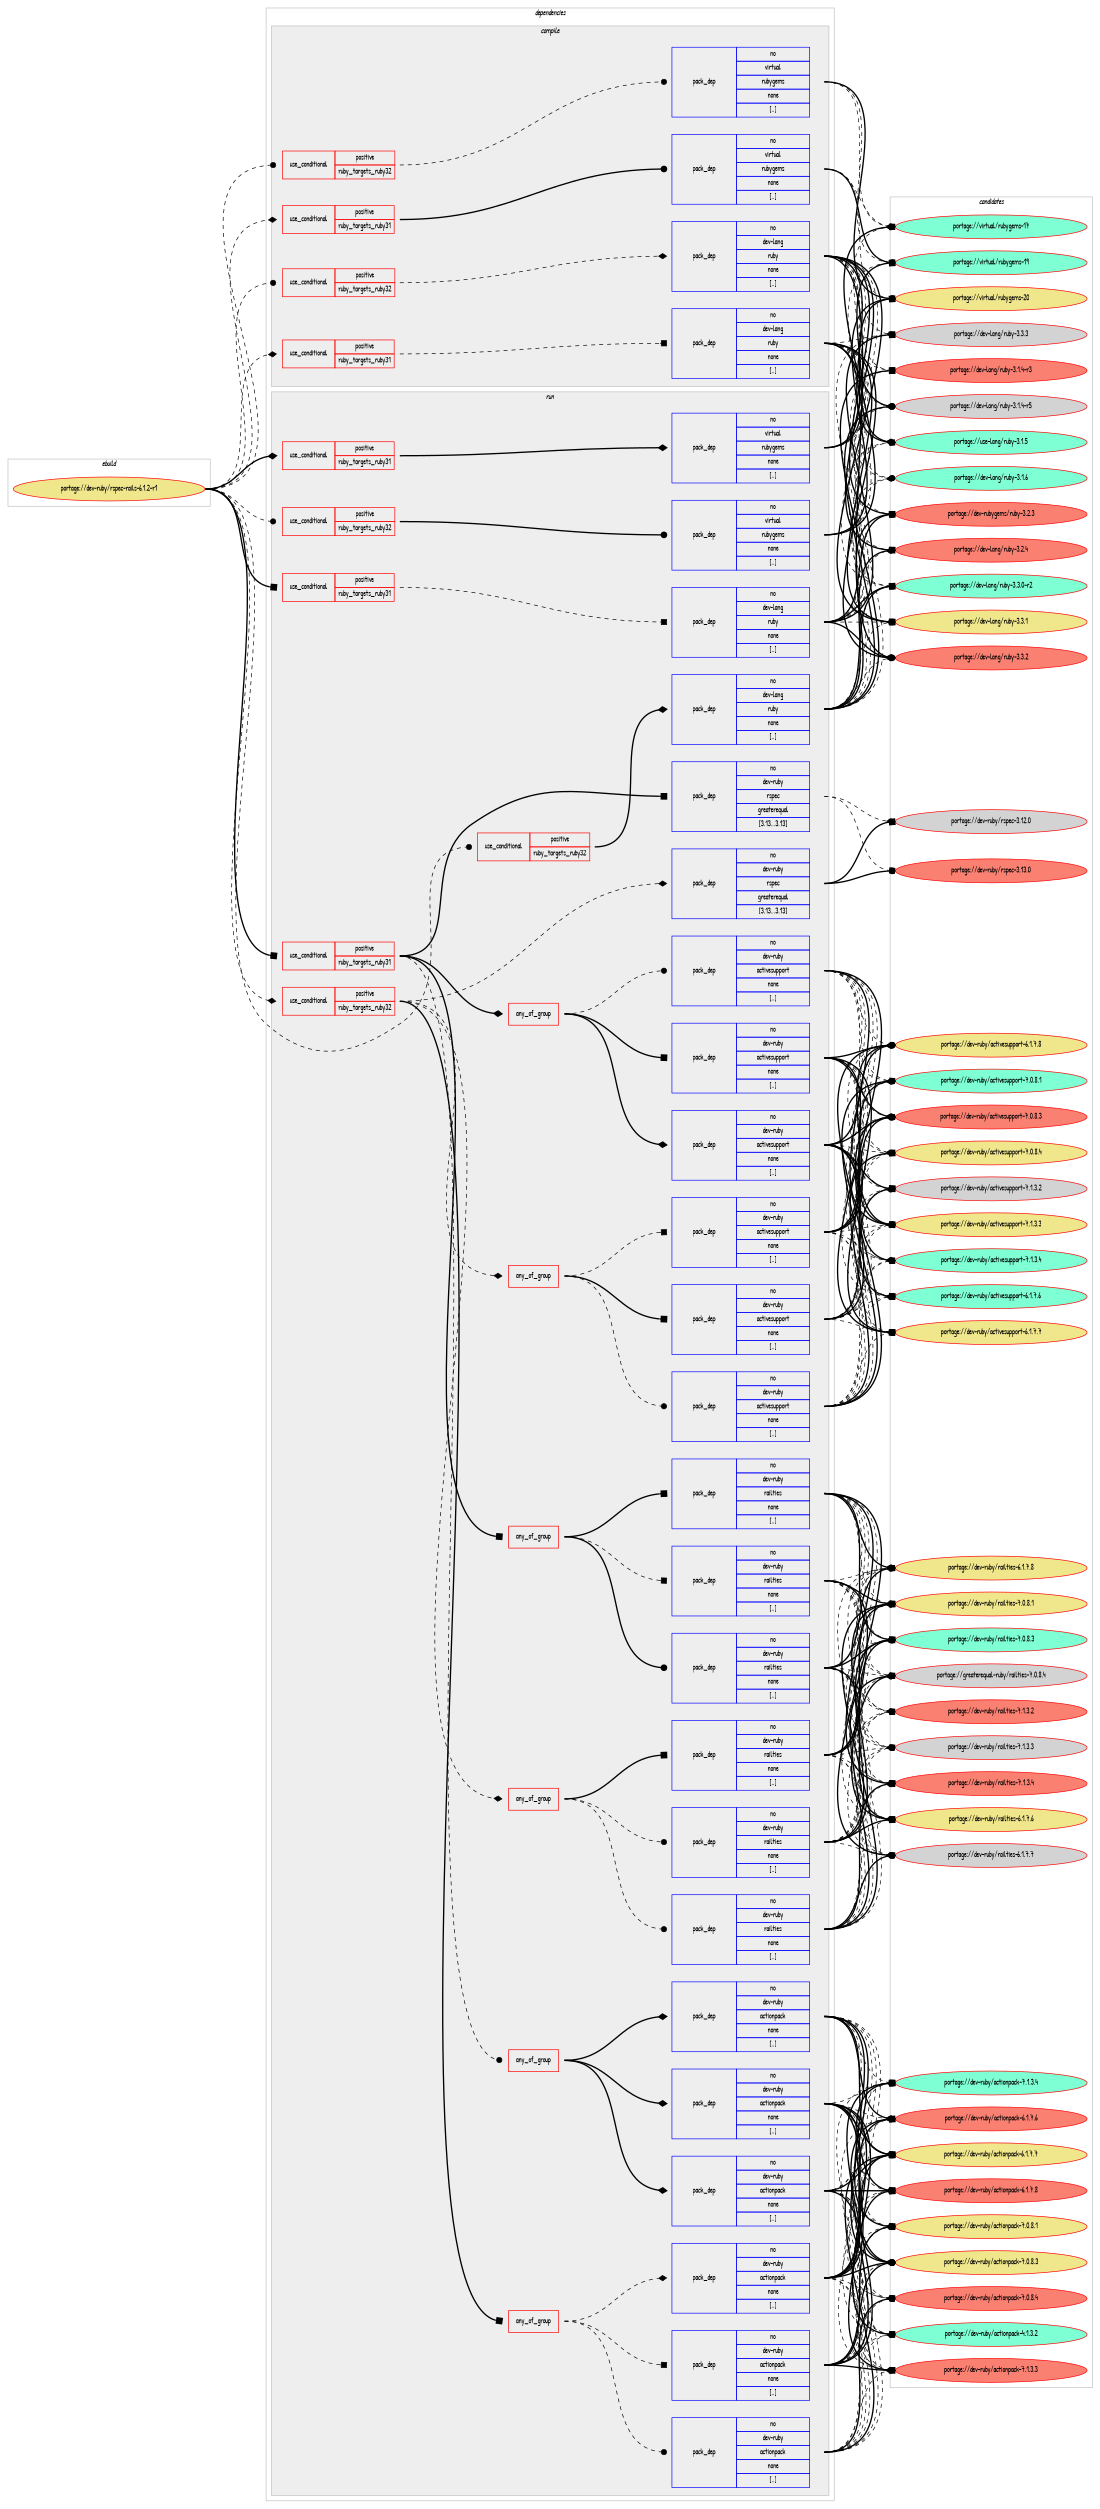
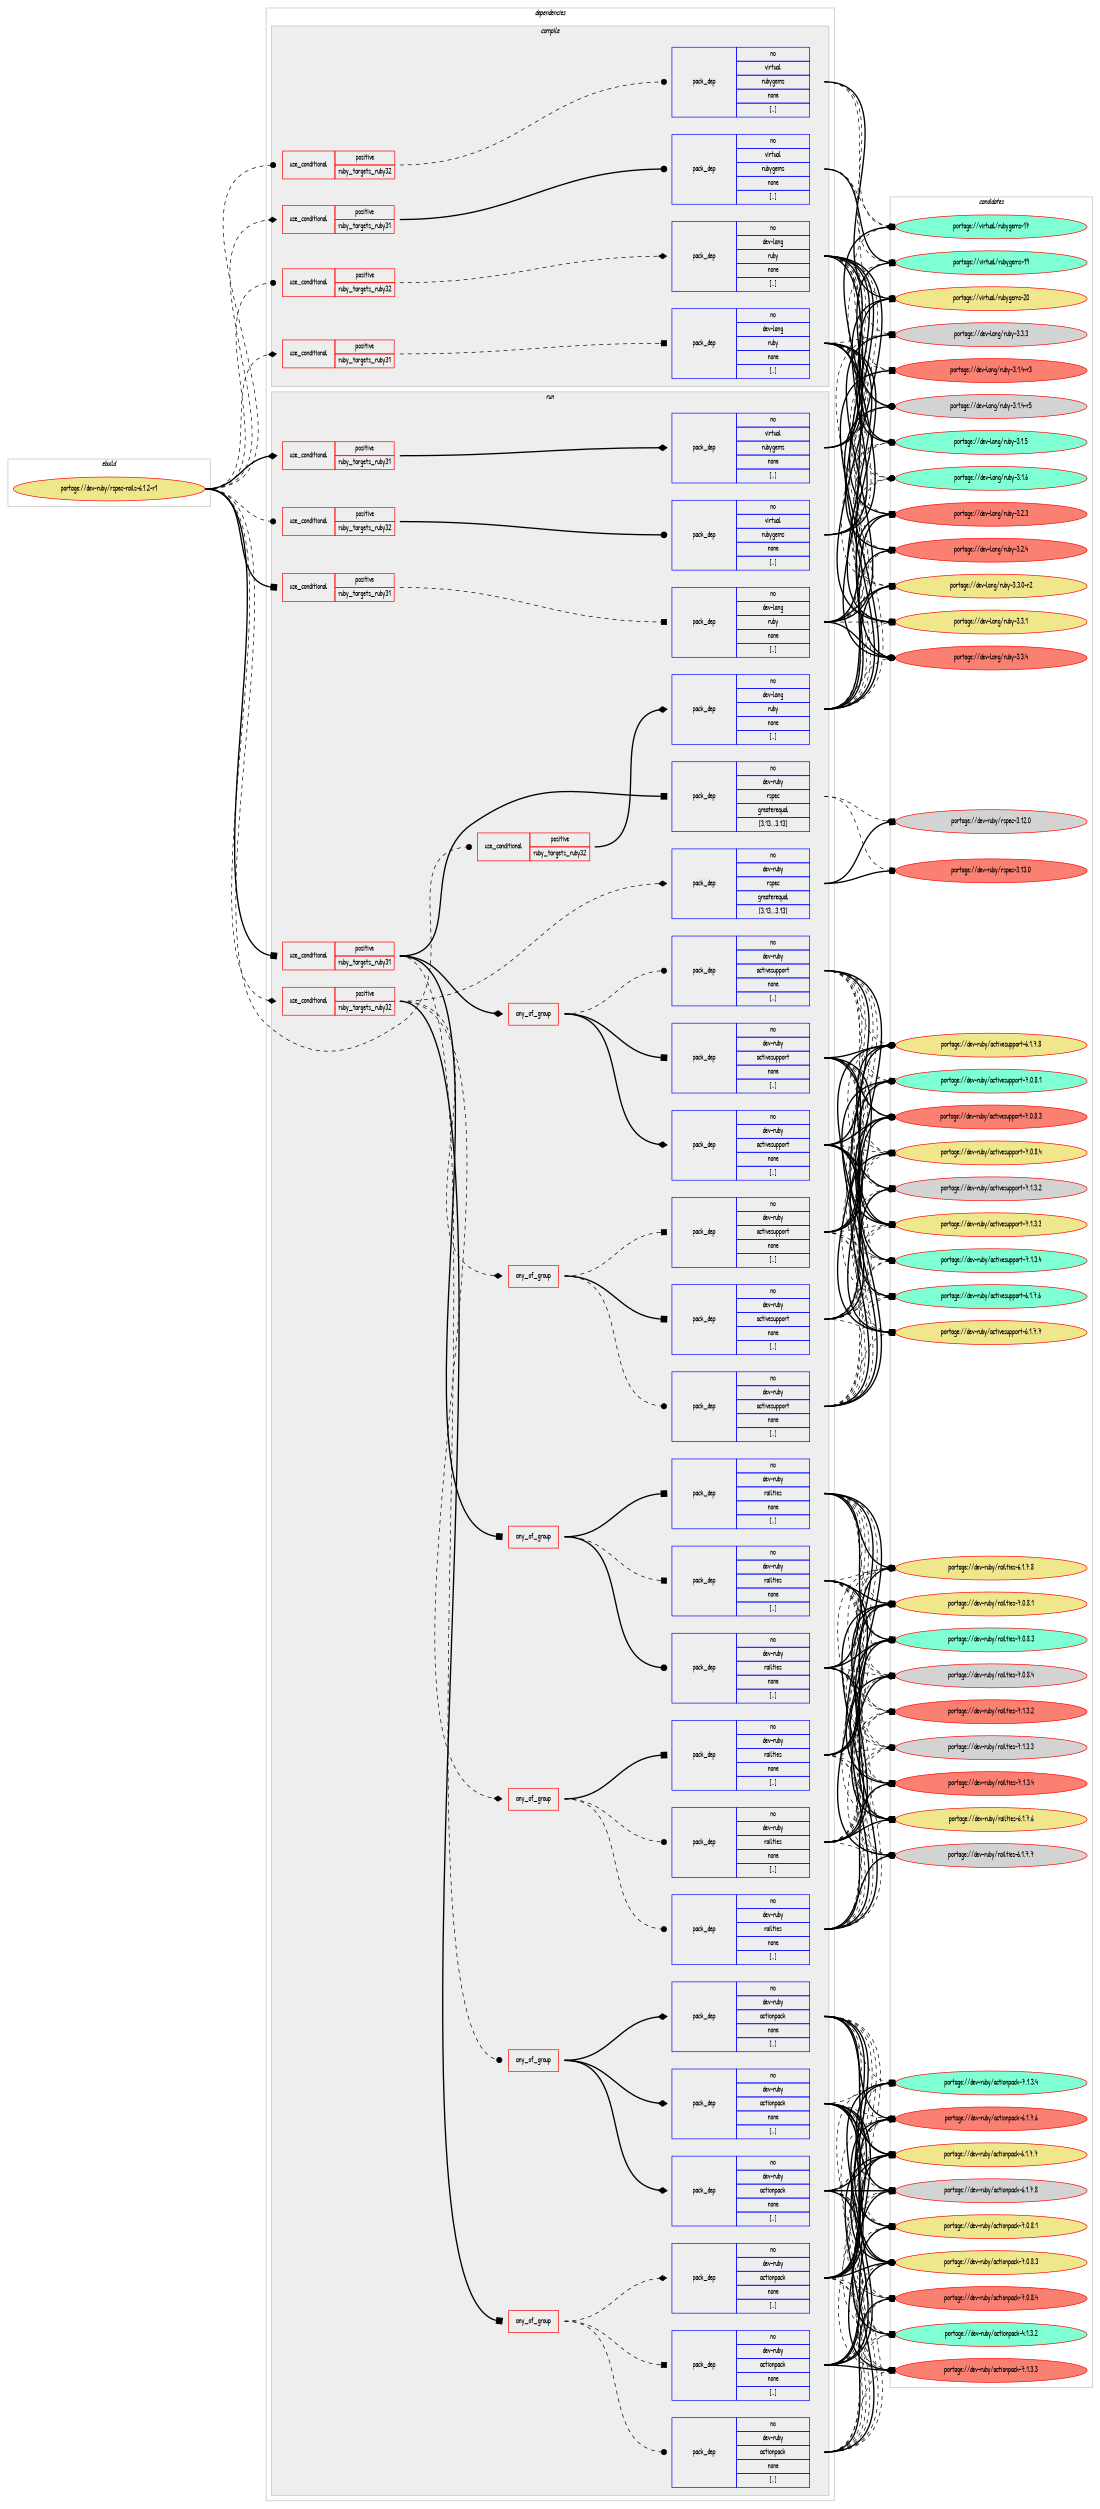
node "portage://use-lang/ruby-3.1.5": label "portage://use-lang/ruby-3.1.5" -> "portage://dev-lang/ruby-3.1.5"
node "portage://dev-rubygems/ruby-3.2.3": label "portage://dev-rubygems/ruby-3.2.3" -> "portage://dev-lang/ruby-3.2.3"
node "portage://dev-lang/ruby-3.3.0-r2": fillcolor aquamarine -> khaki
node "portage://dev-lang/ruby-3.3.2": label "portage://dev-lang/ruby-3.3.2" -> "portage://dev-lang/ruby-3.3.4"
node "portage://greaterequal-ruby/railties-7.0.8.4": label "portage://greaterequal-ruby/railties-7.0.8.4" -> "portage://dev-ruby/railties-7.0.8.4"
node "portage://dev-ruby/actionpack-6.1.7.8": fillcolor salmon -> lightgrey
